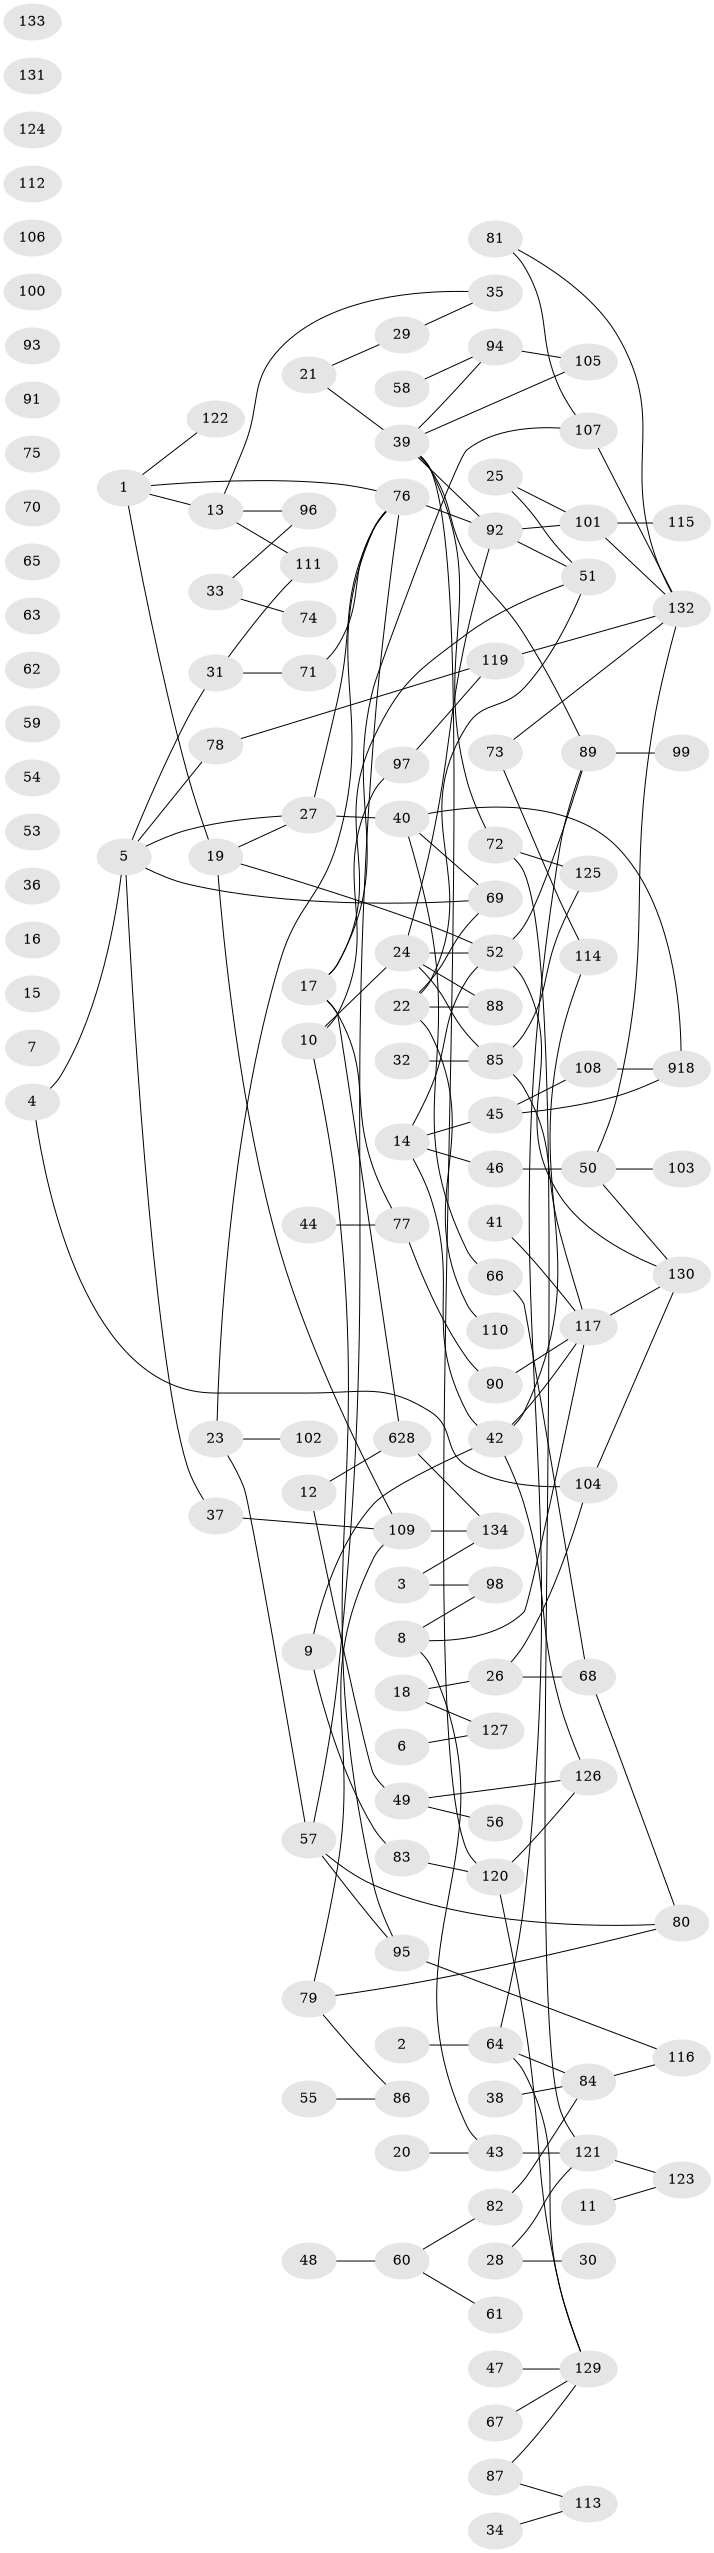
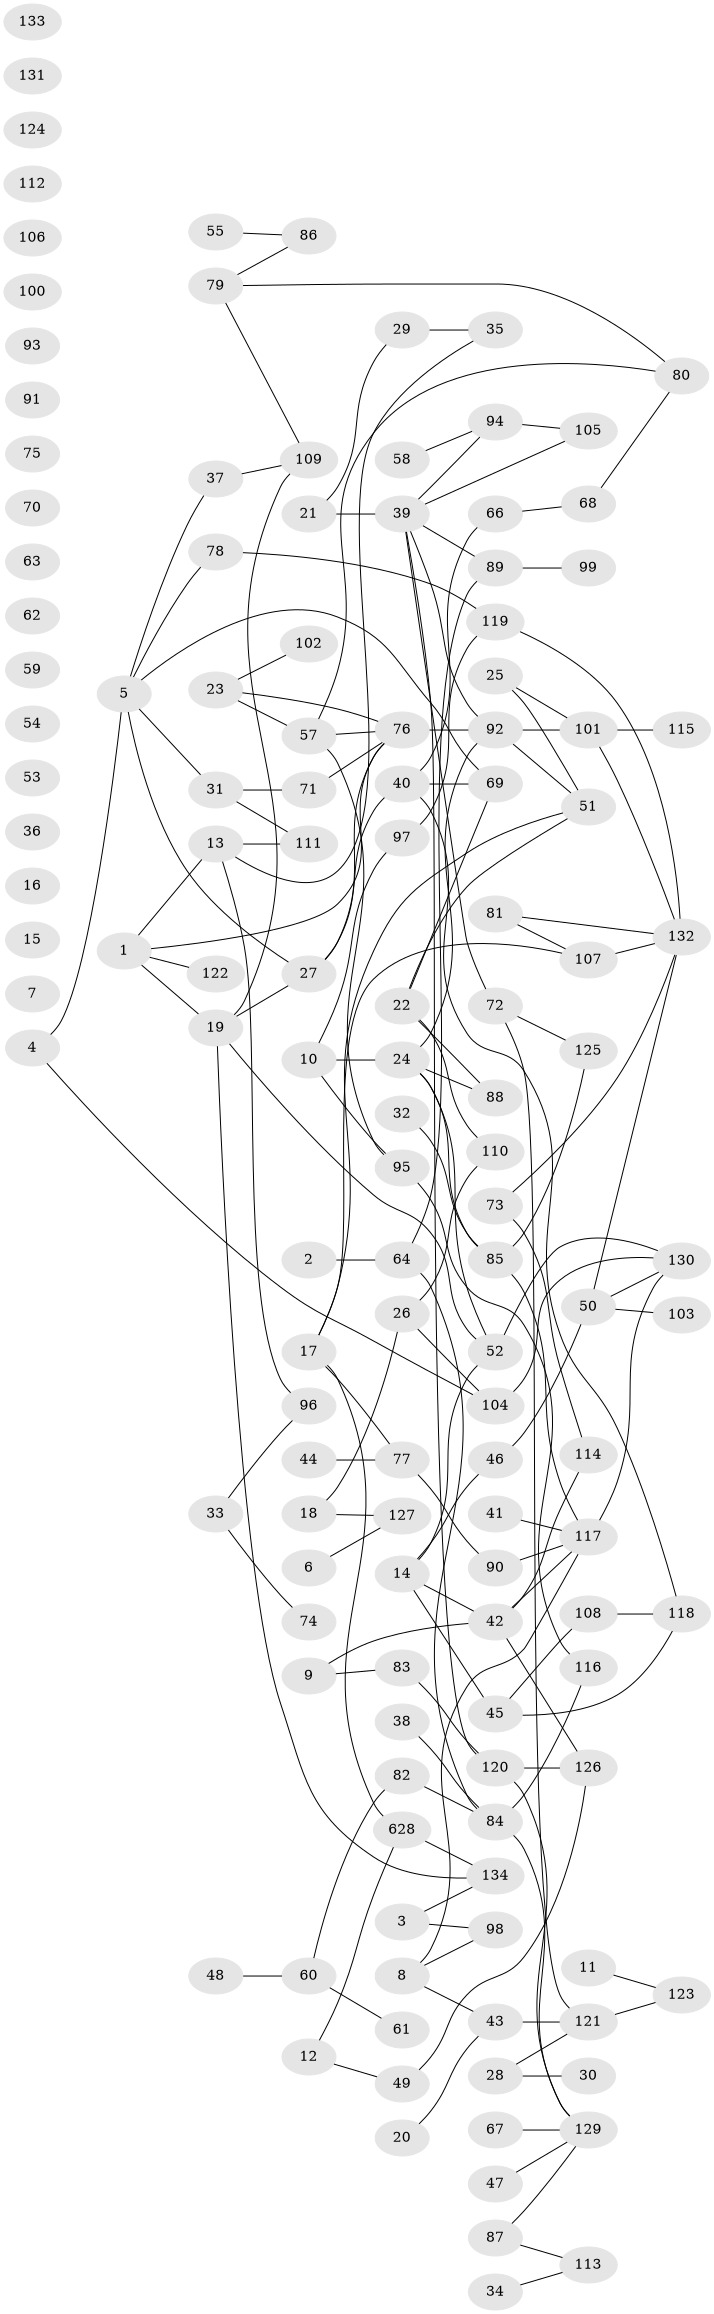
node "65": removed
edge "89" -- "52": removed
node "918": label "918" -> "118"
edge "109" -- "134": now "19" -- "134"
edge "26" -- "68": now "26" -- "110"
node "56": removed
edge "64" -- "129": now "84" -- "129"
